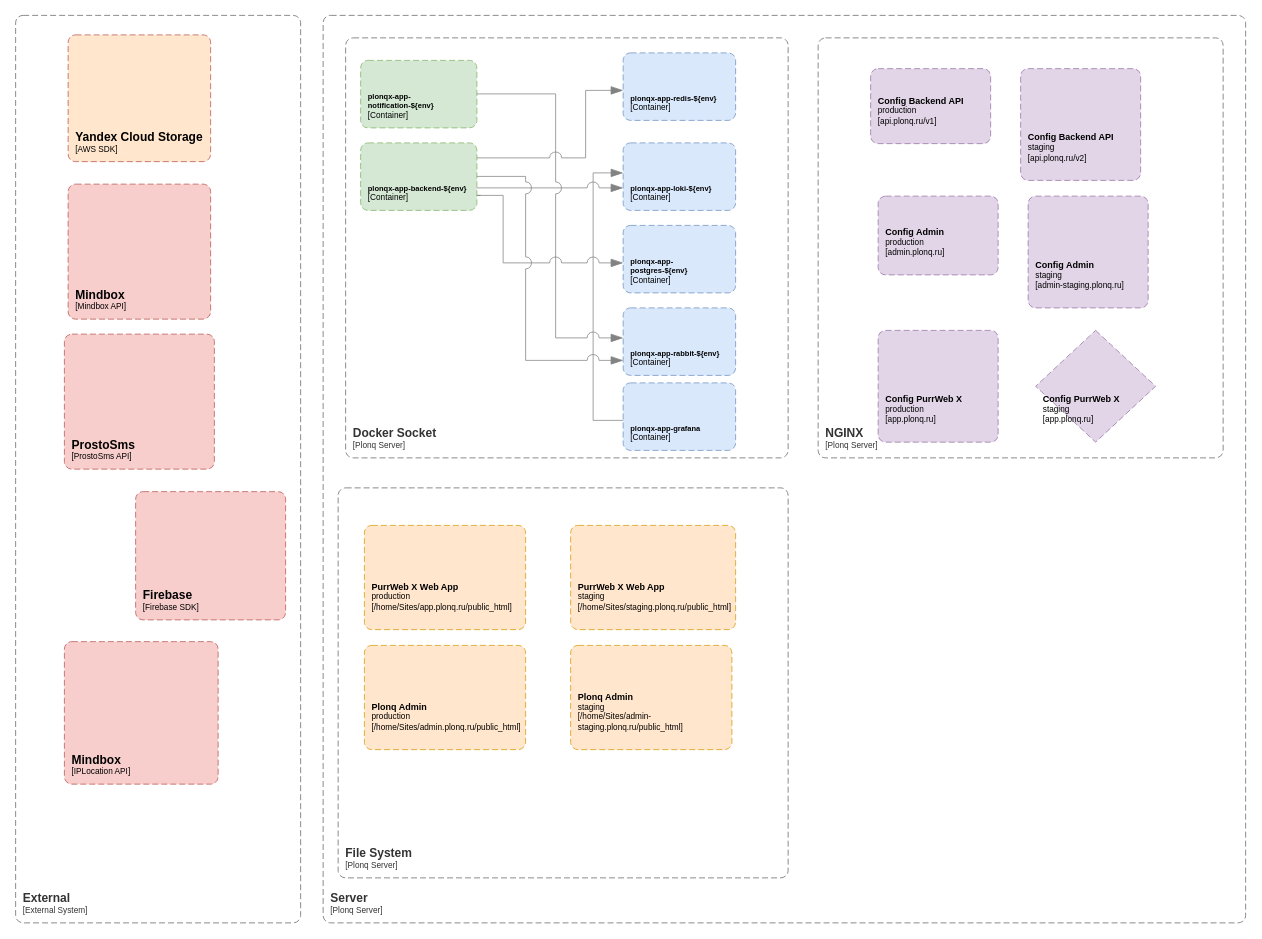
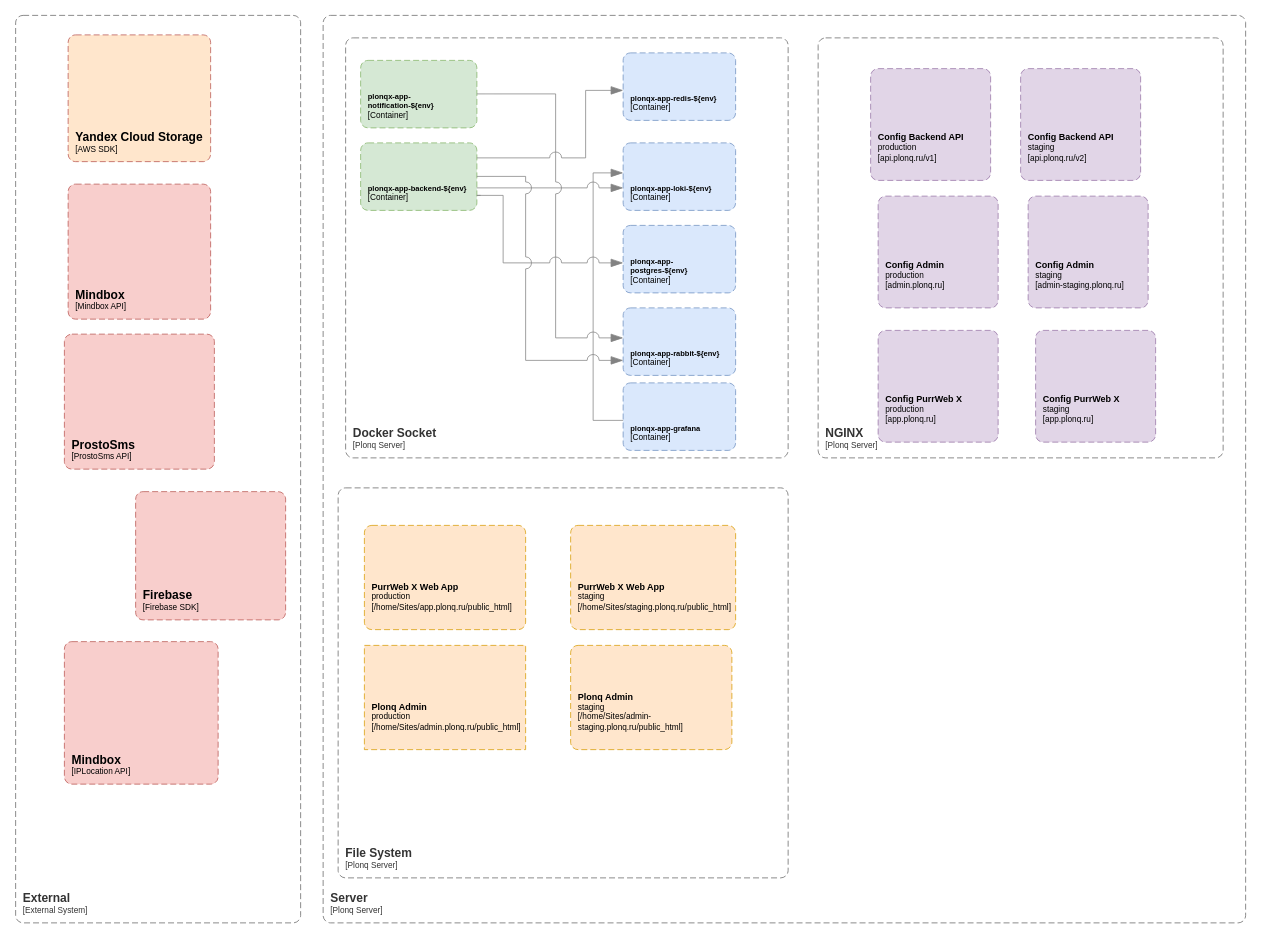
node "Config Backend API production [api.plonq.ru/v1]": size 120x75 -> 120x112
node "Config Admin production [admin.plonq.ru]": size 120x79 -> 120x112
node "Config PurrWeb X staging [app.plonq.ru]": shape diamond -> rounded rectangle
node "Plonq Admin production [/home/Sites/admin.plonq.ru/public_html]": shape rounded rectangle -> rectangle
